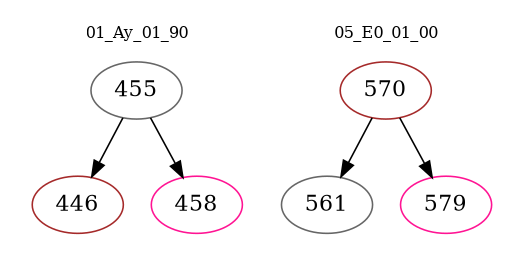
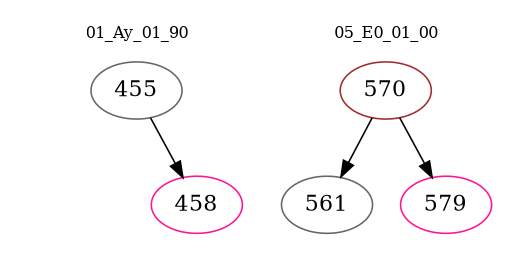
node "446": removed
